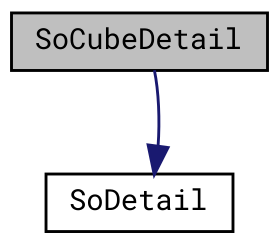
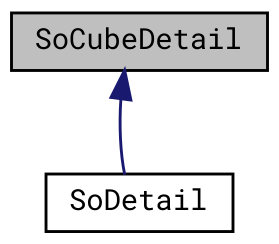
edge "SoCubeDetail" -> "SoDetail": reversed
